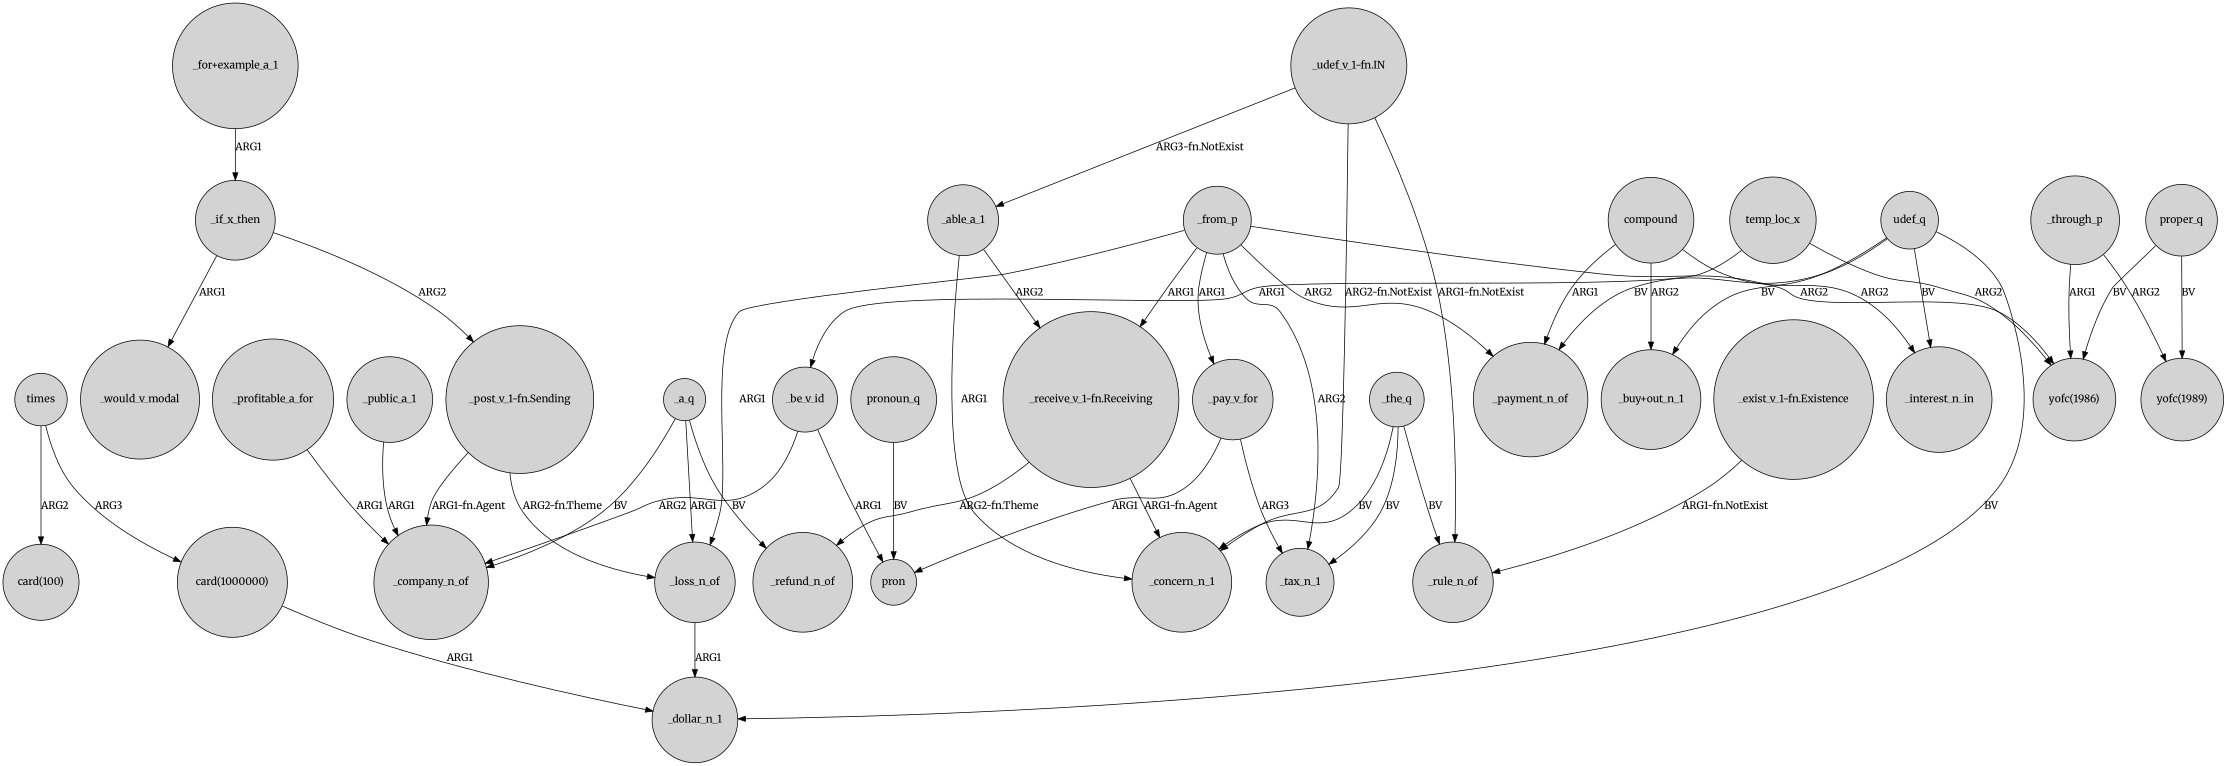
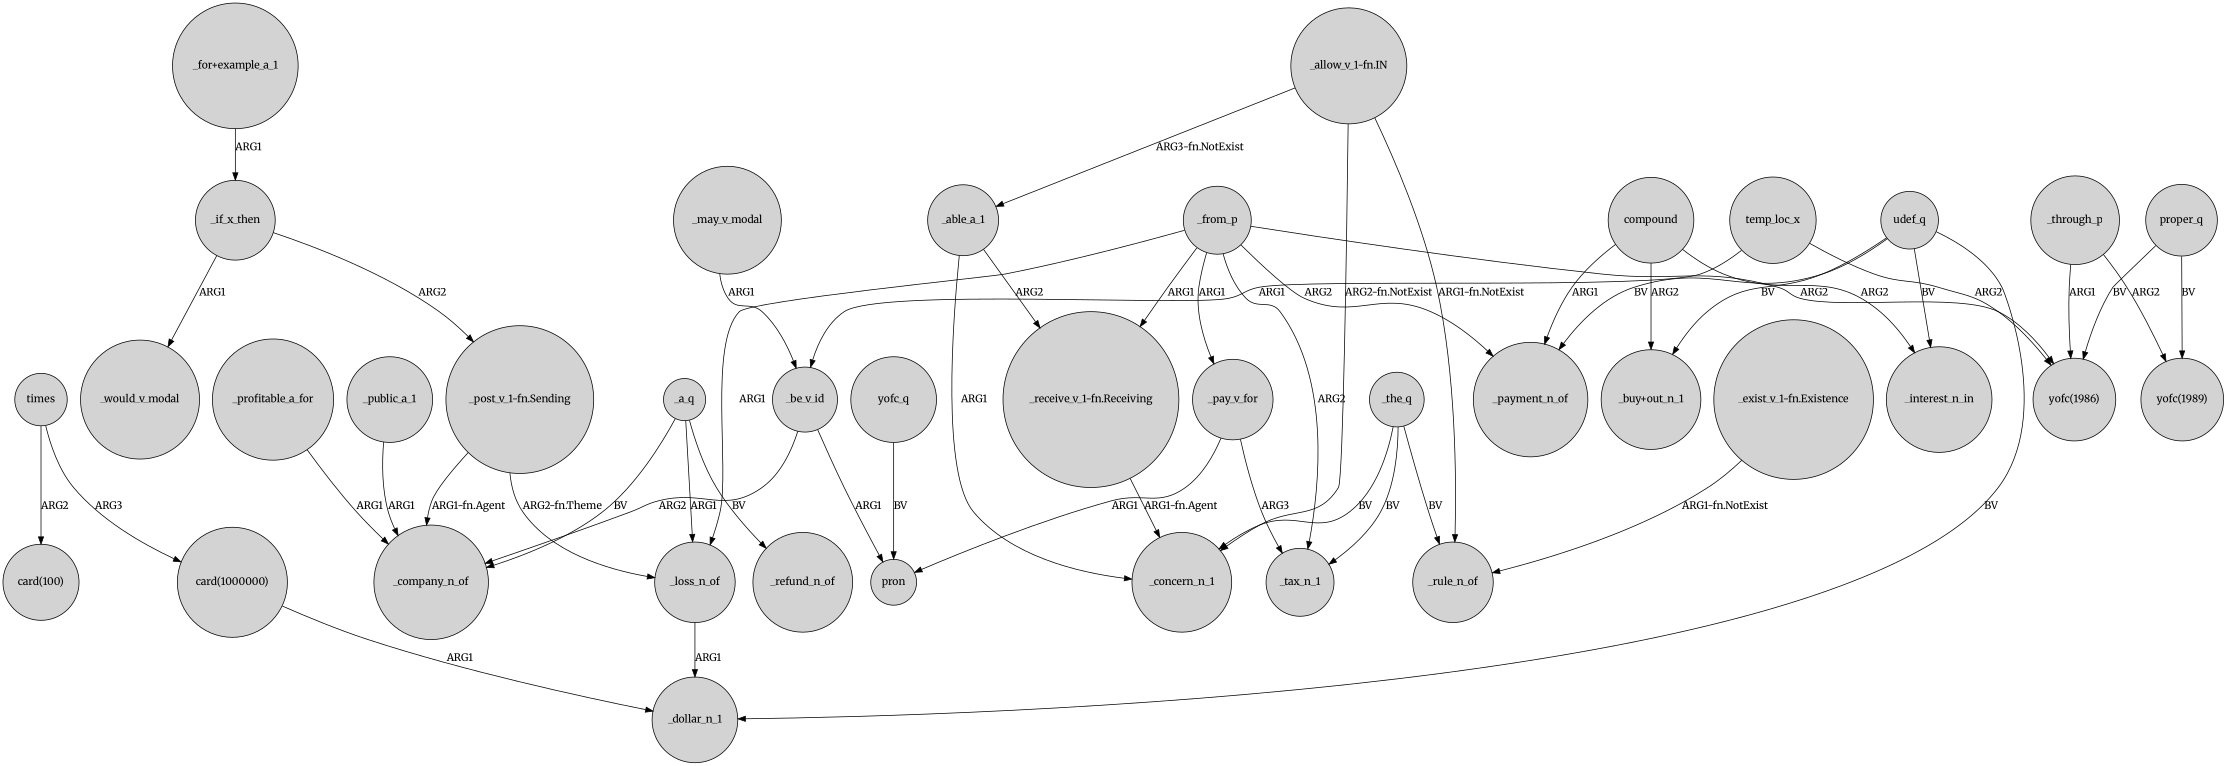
node "_udef_v_1-fn.IN": label "_udef_v_1-fn.IN" -> "_allow_v_1-fn.IN"
node "_may_v_modal": added
node "pronoun_q": label "pronoun_q" -> "yofc_q"
edge "_receive_v_1-fn.Receiving" -> "_refund_n_of": removed, label "ARG2-fn.Theme"
